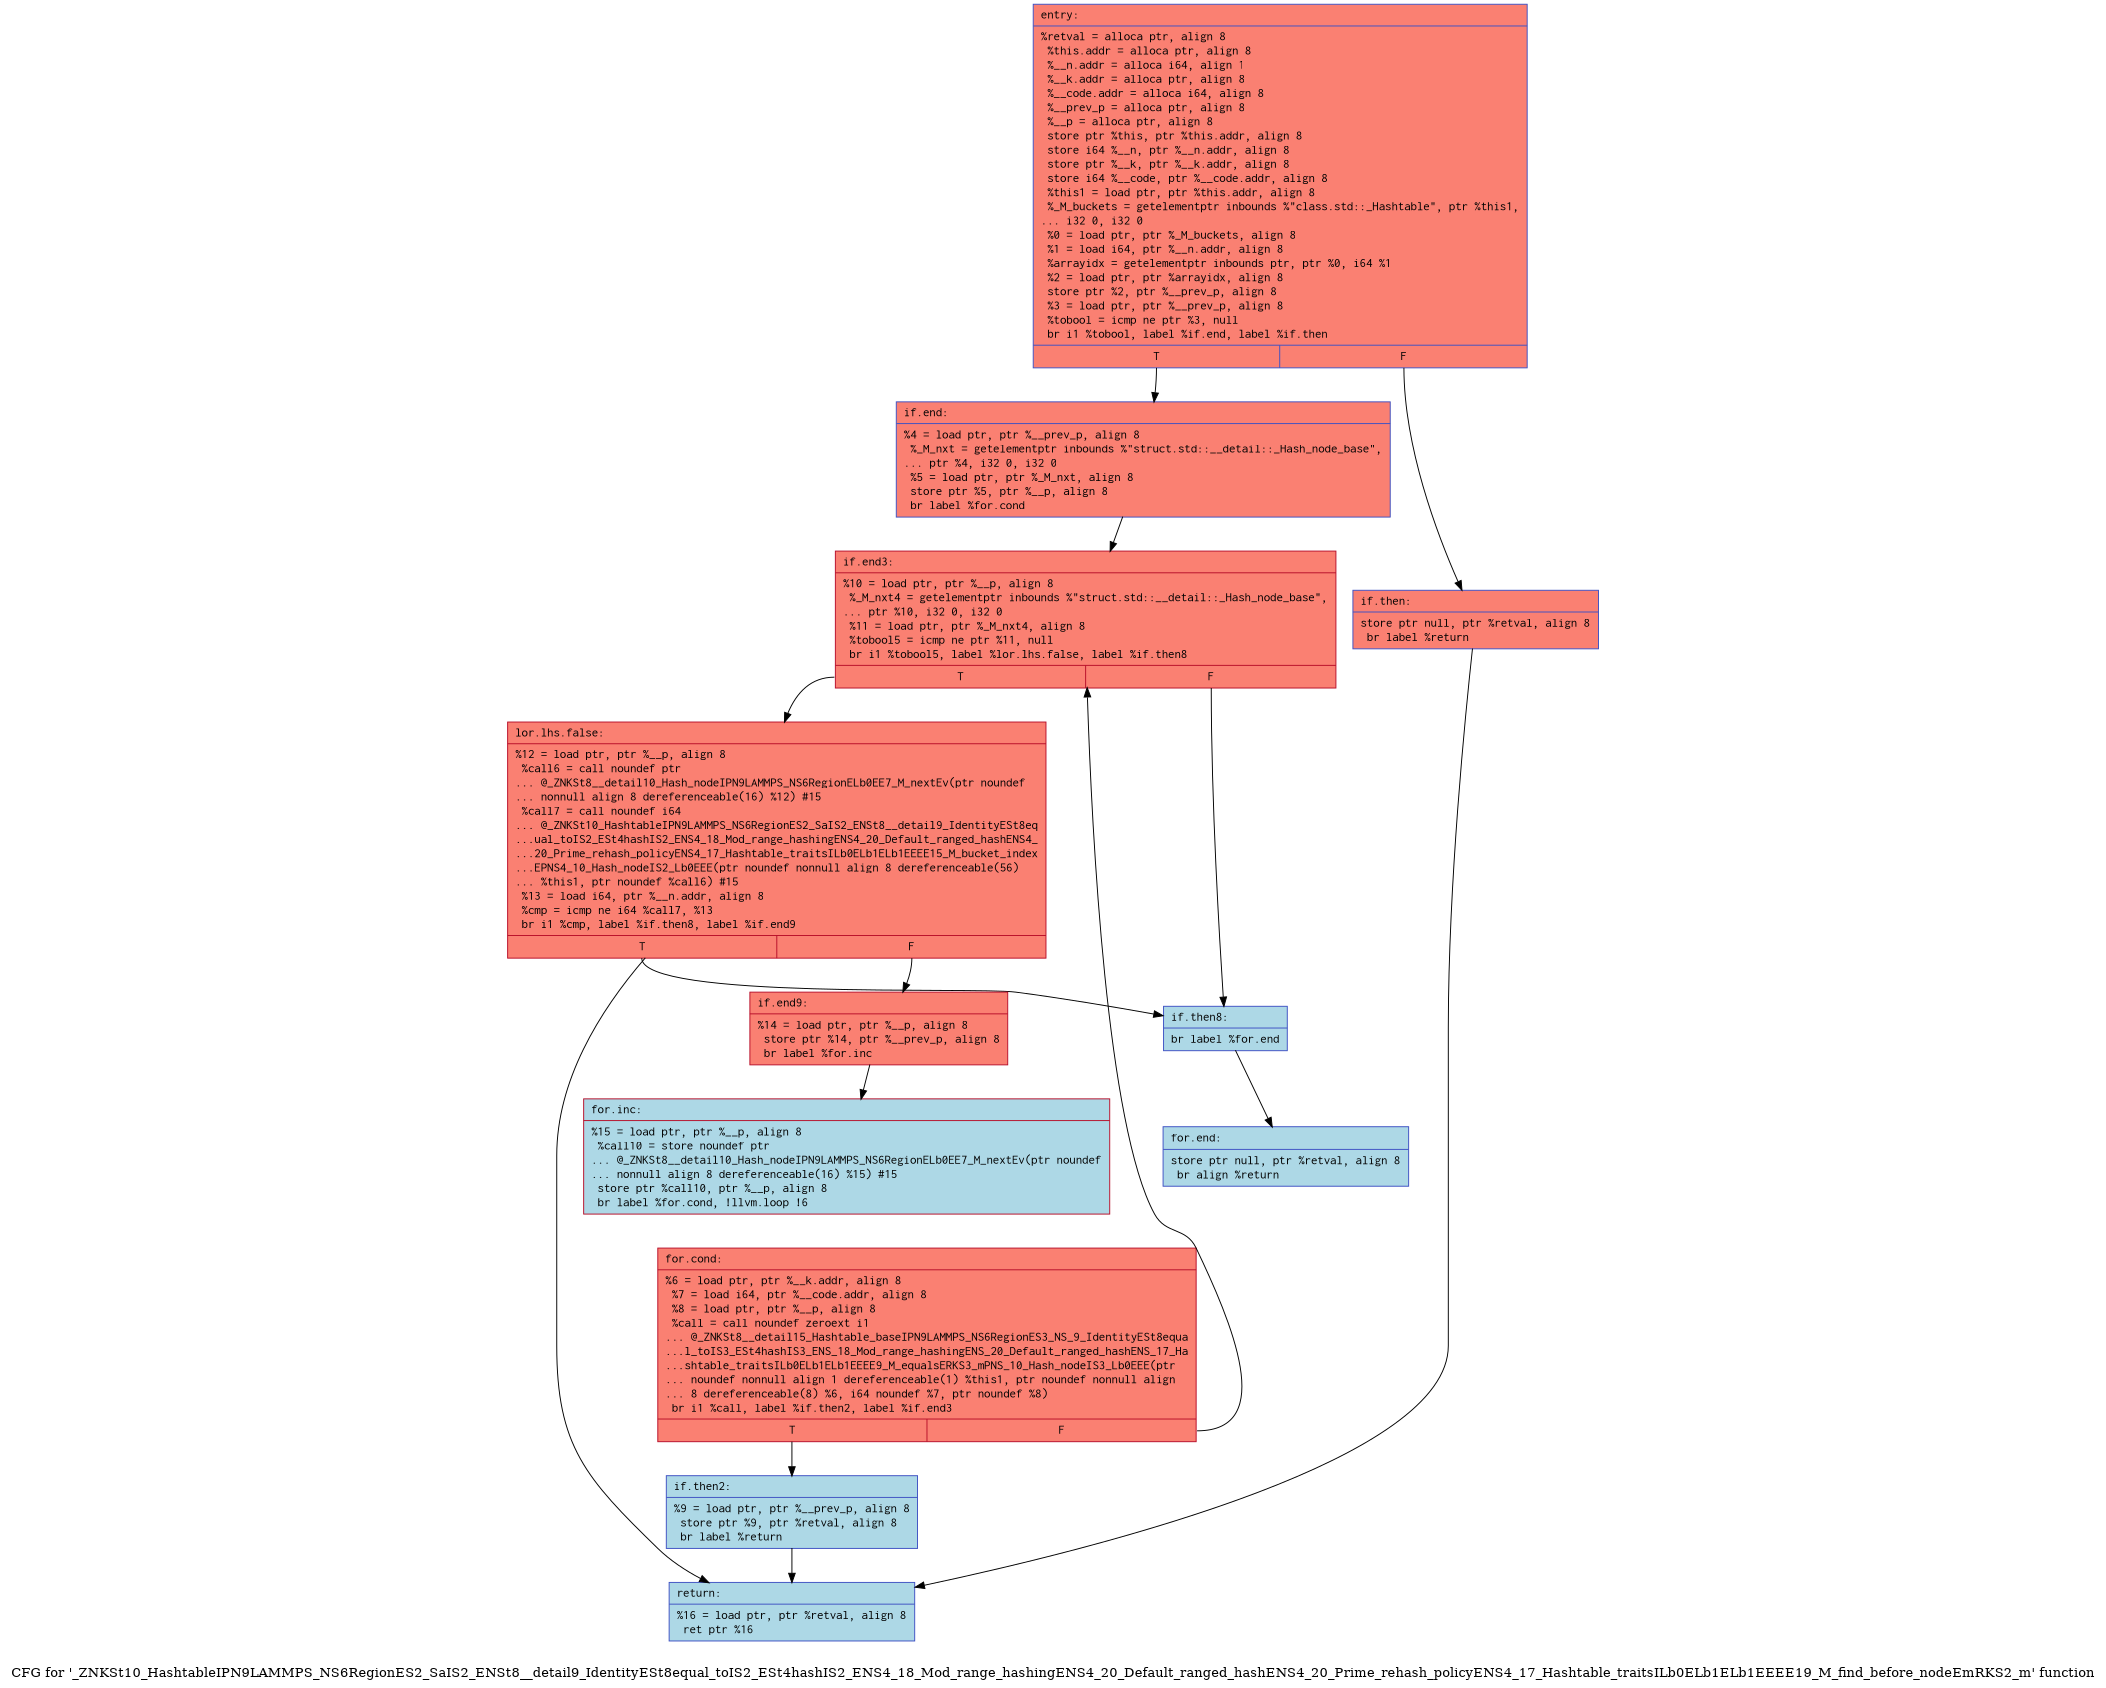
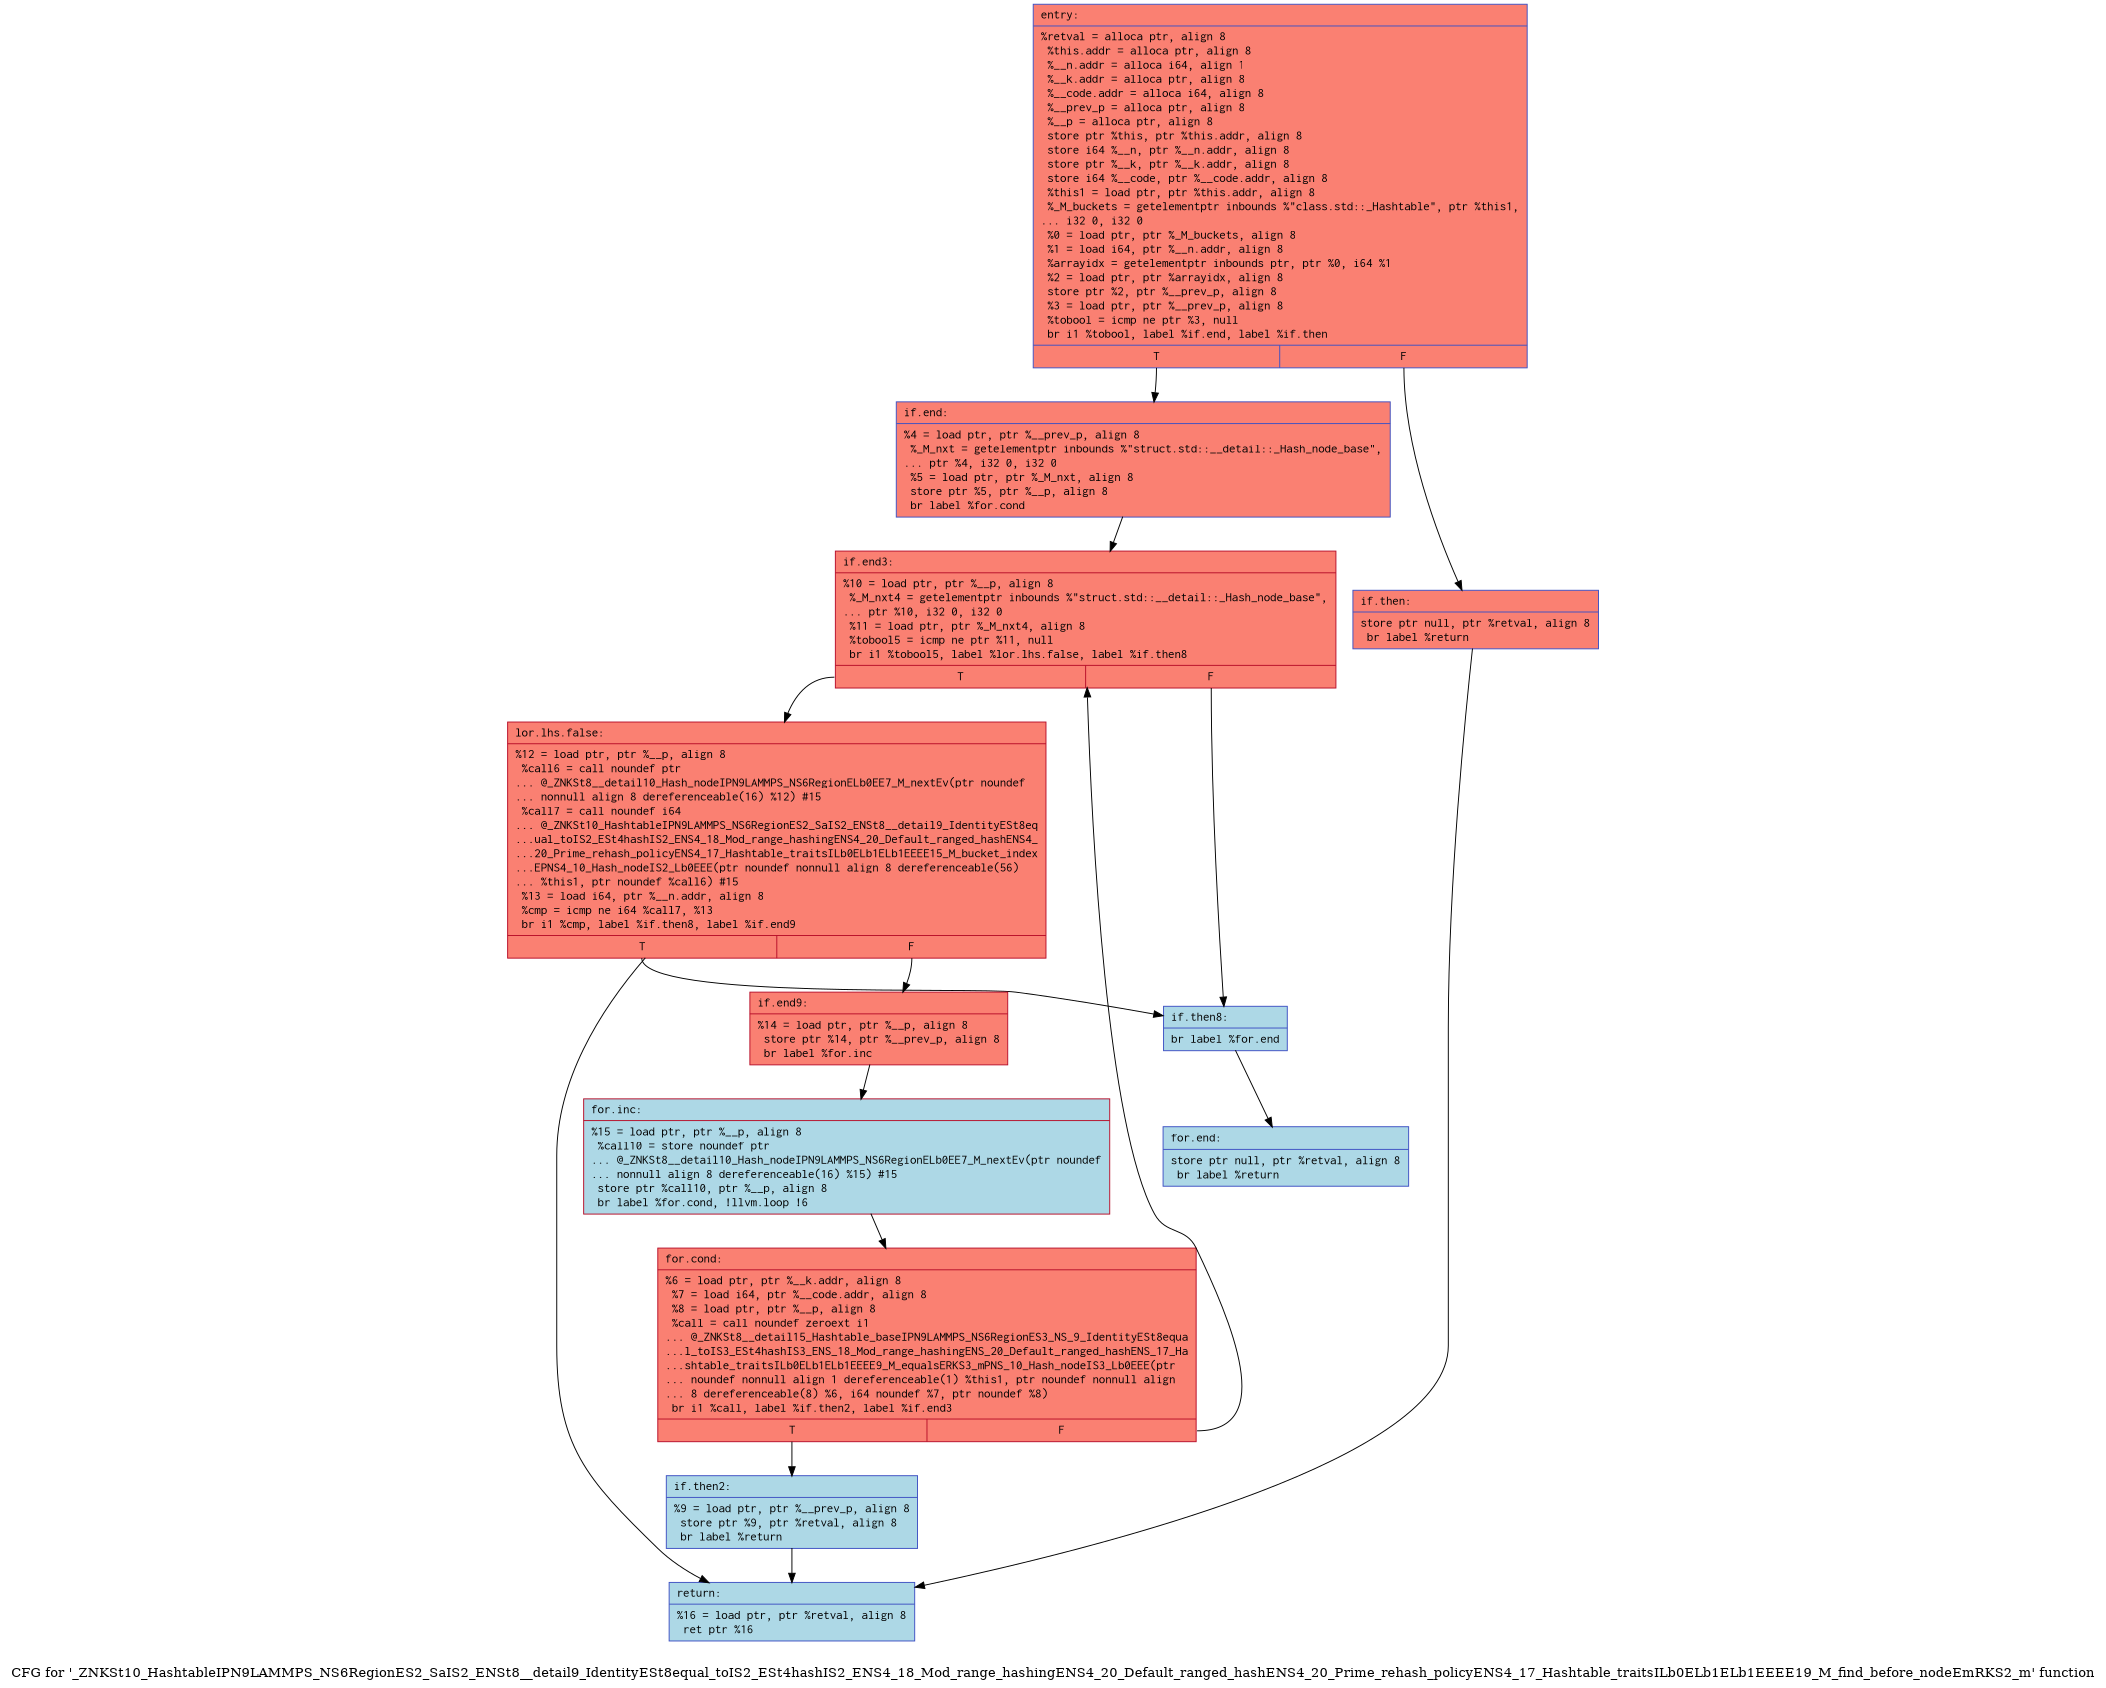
node "for.end:": text "br align %return" -> "br label %return"
edge "for.inc:" -> "for.cond:": added
